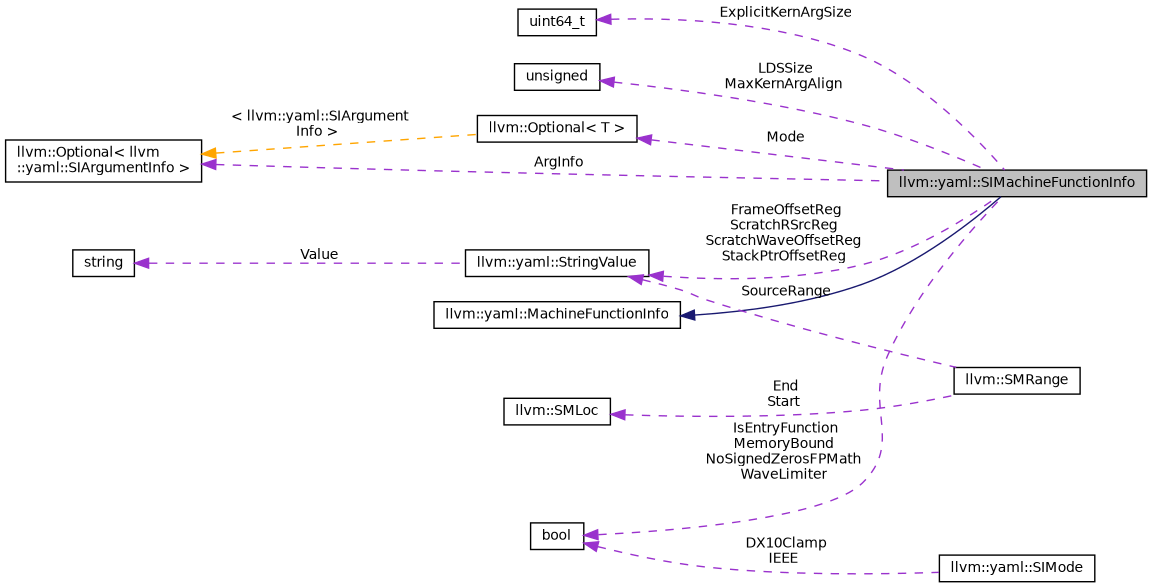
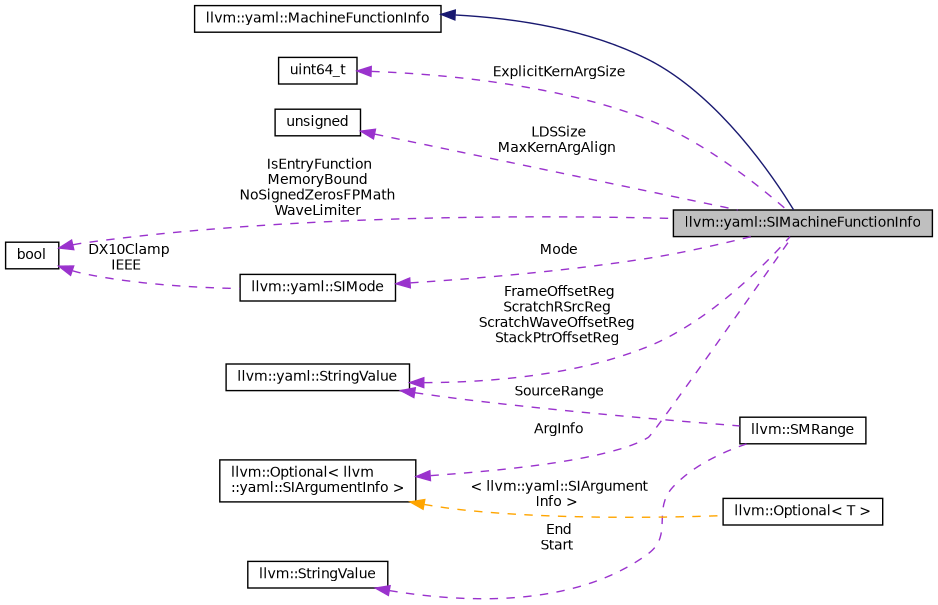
edge "llvm::yaml::SIMachineFunctionInfo" -> "llvm::Optional< T >": now "llvm::yaml::SIMachineFunctionInfo" -> "llvm::yaml::SIMode"
node "string": removed
node "llvm::SMLoc": label "llvm::SMLoc" -> "llvm::StringValue"
